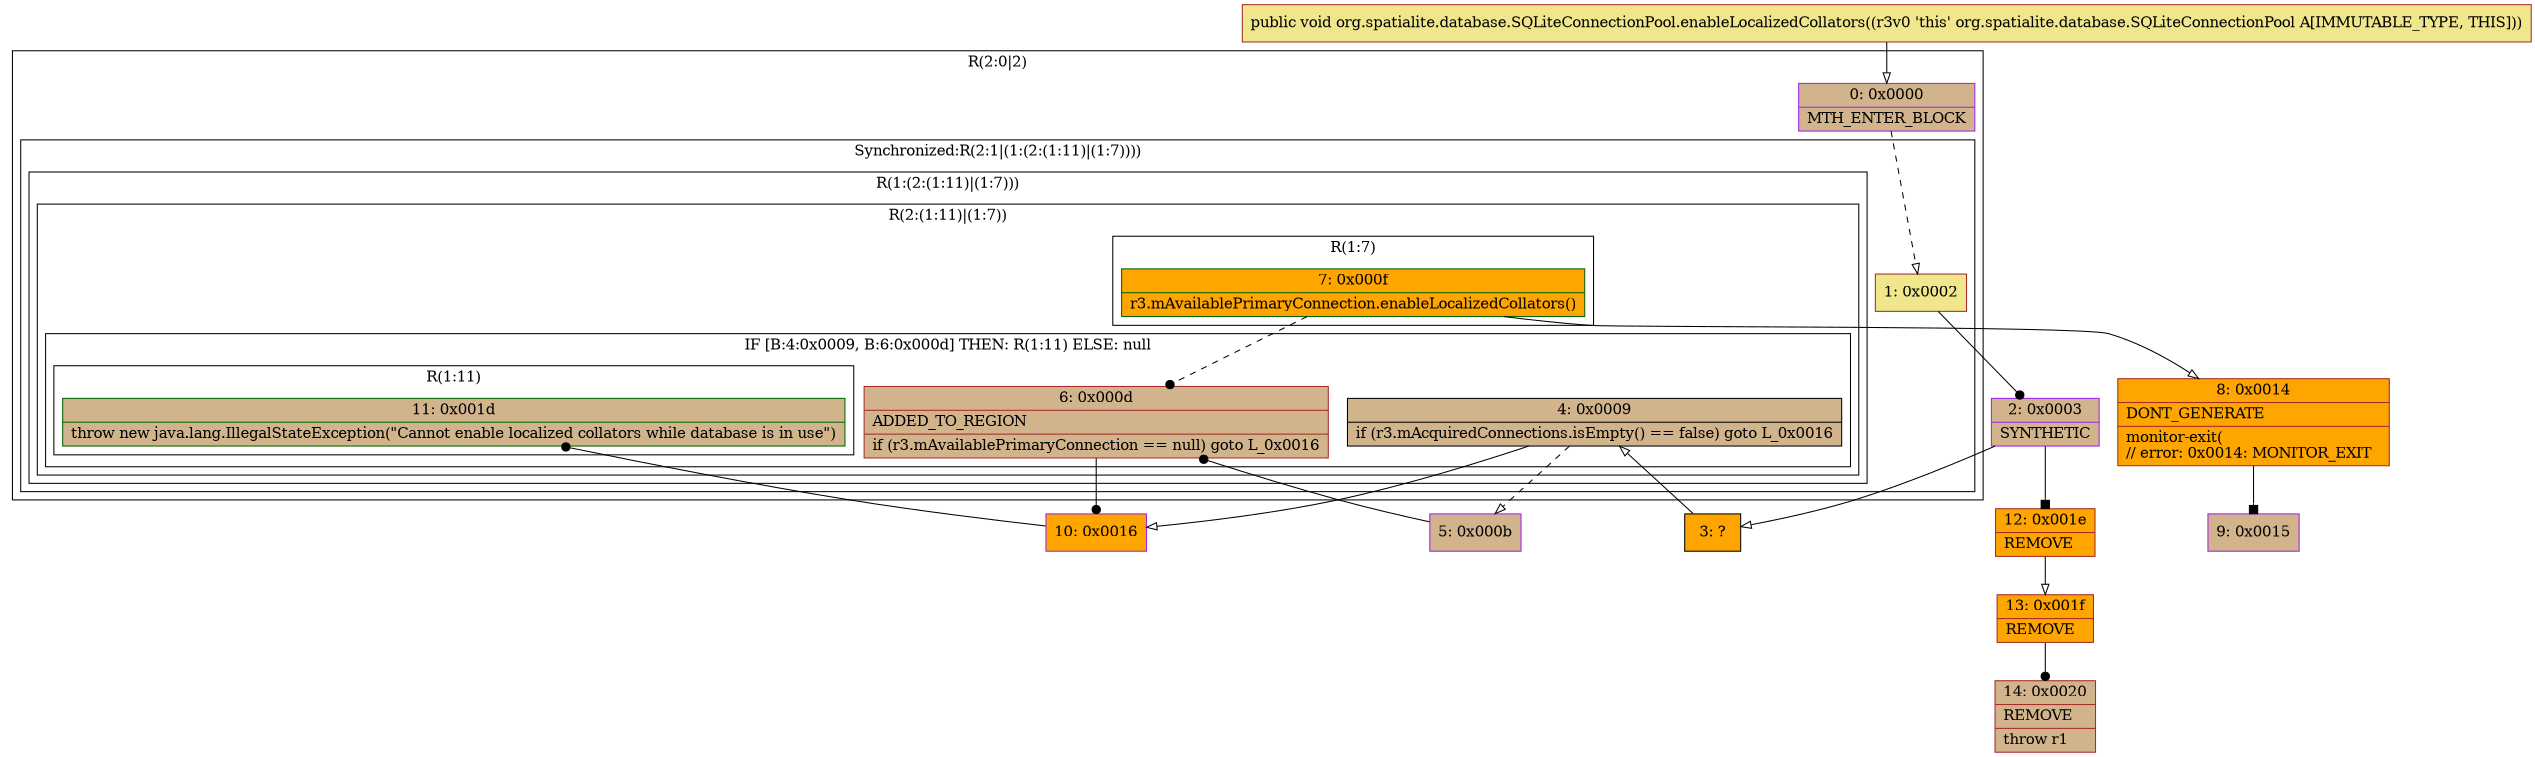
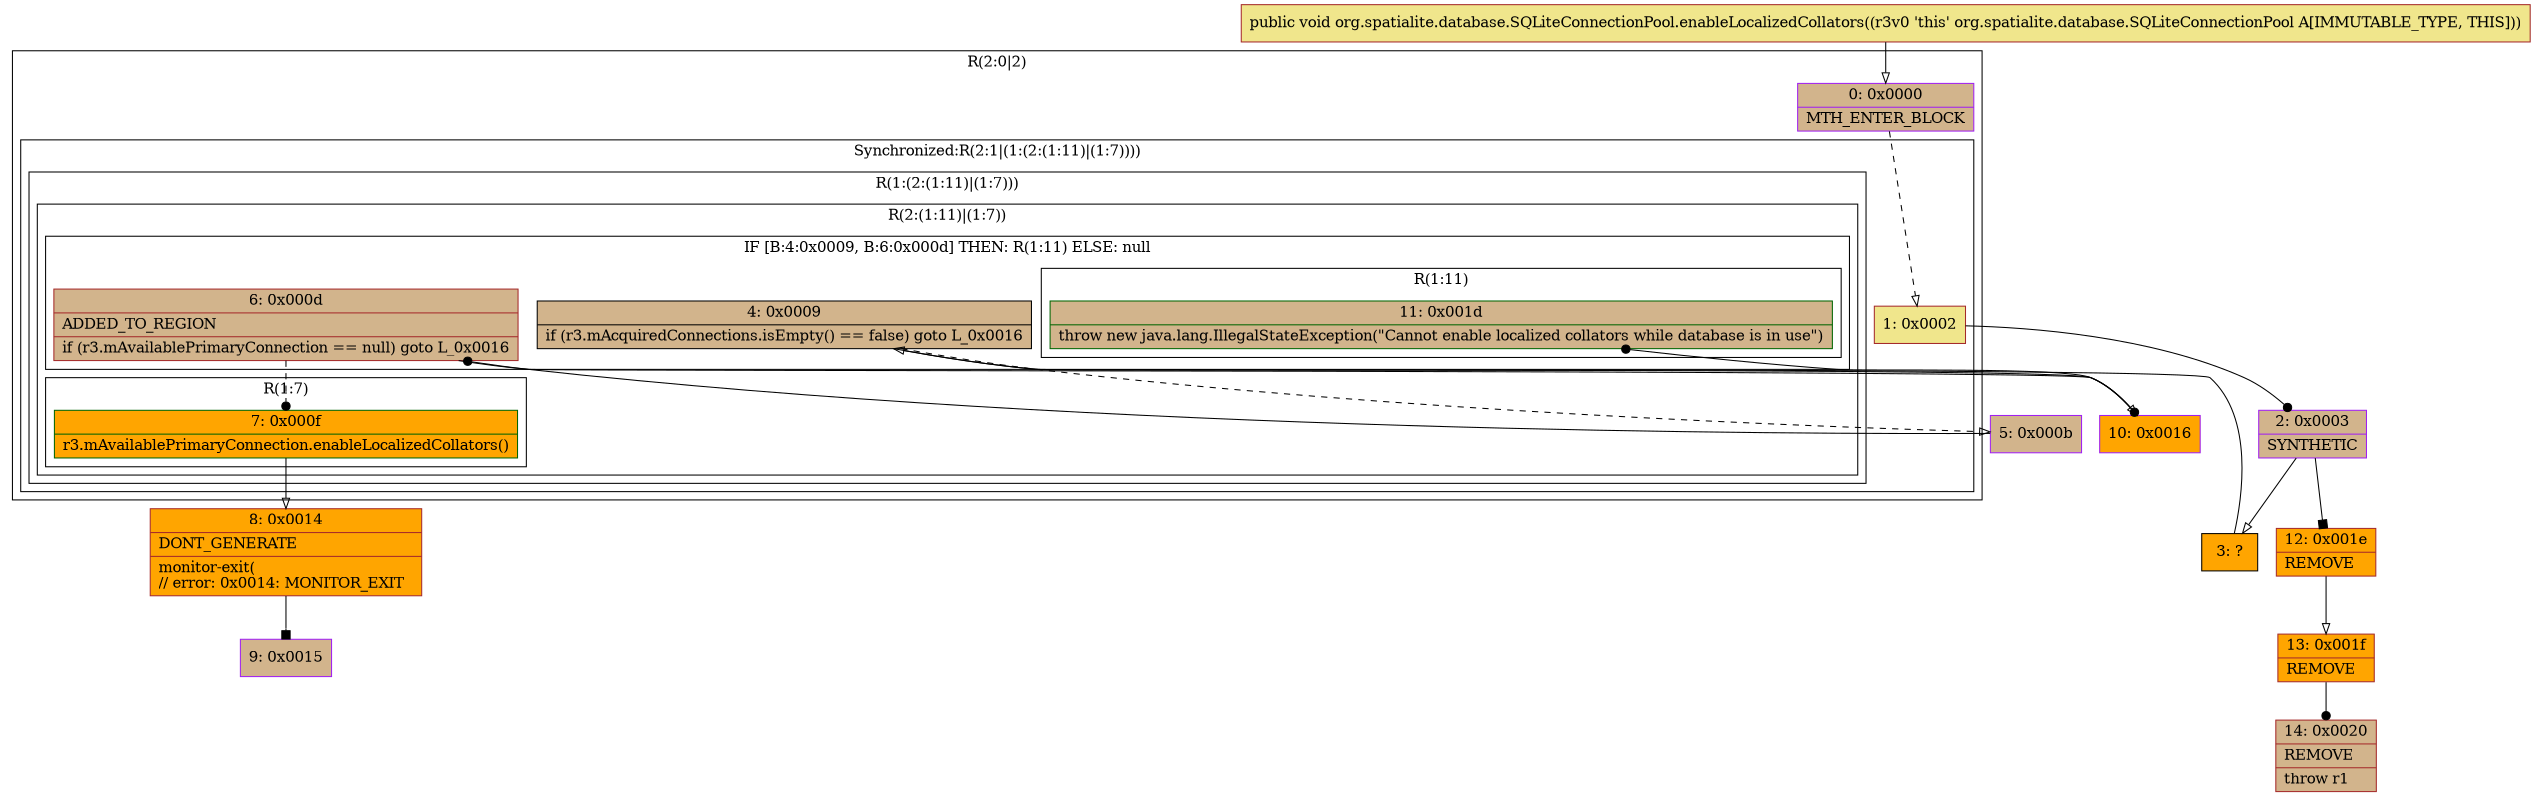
edge "7: 0x000f" -> "6: 0x000d": reversed
